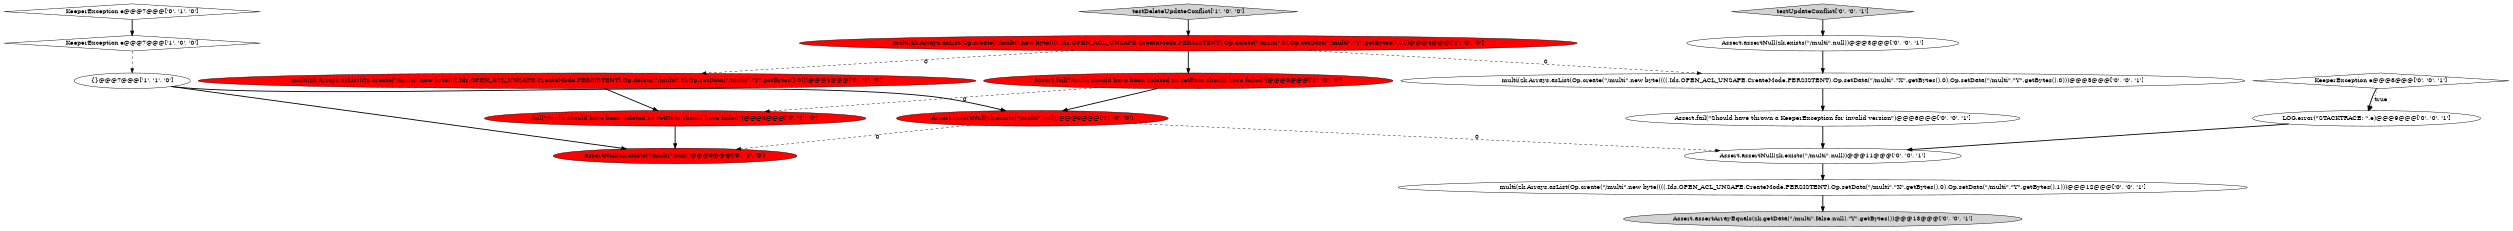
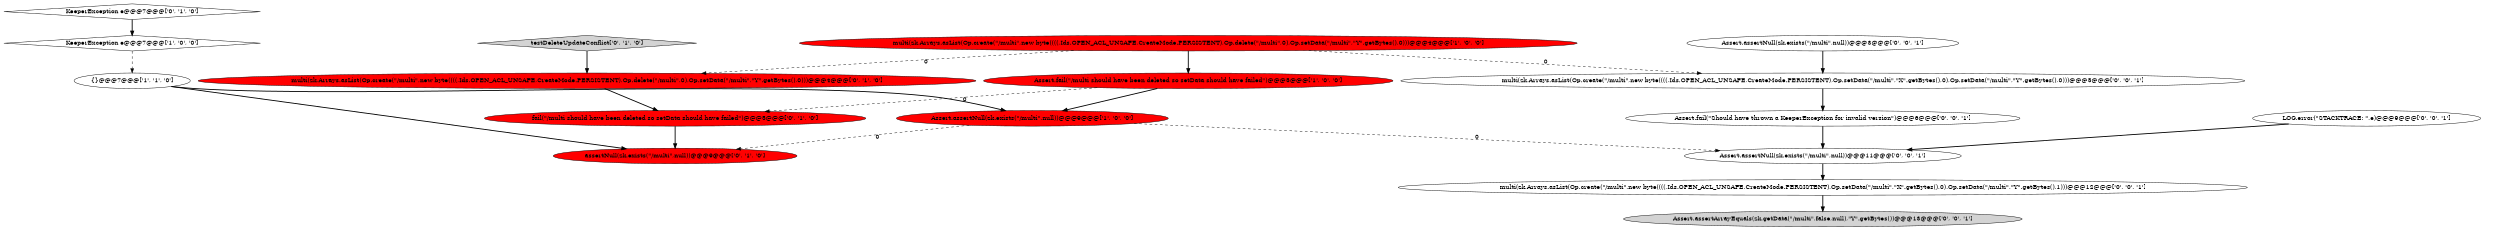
node "testDeleteUpdateConflict['1', '0', '0']": removed
node "testUpdateConflict['0', '0', '1']": removed
node "testDeleteUpdateConflict['0', '1', '0']": added
node "KeeperException e@@@8@@@['0', '0', '1']": removed
